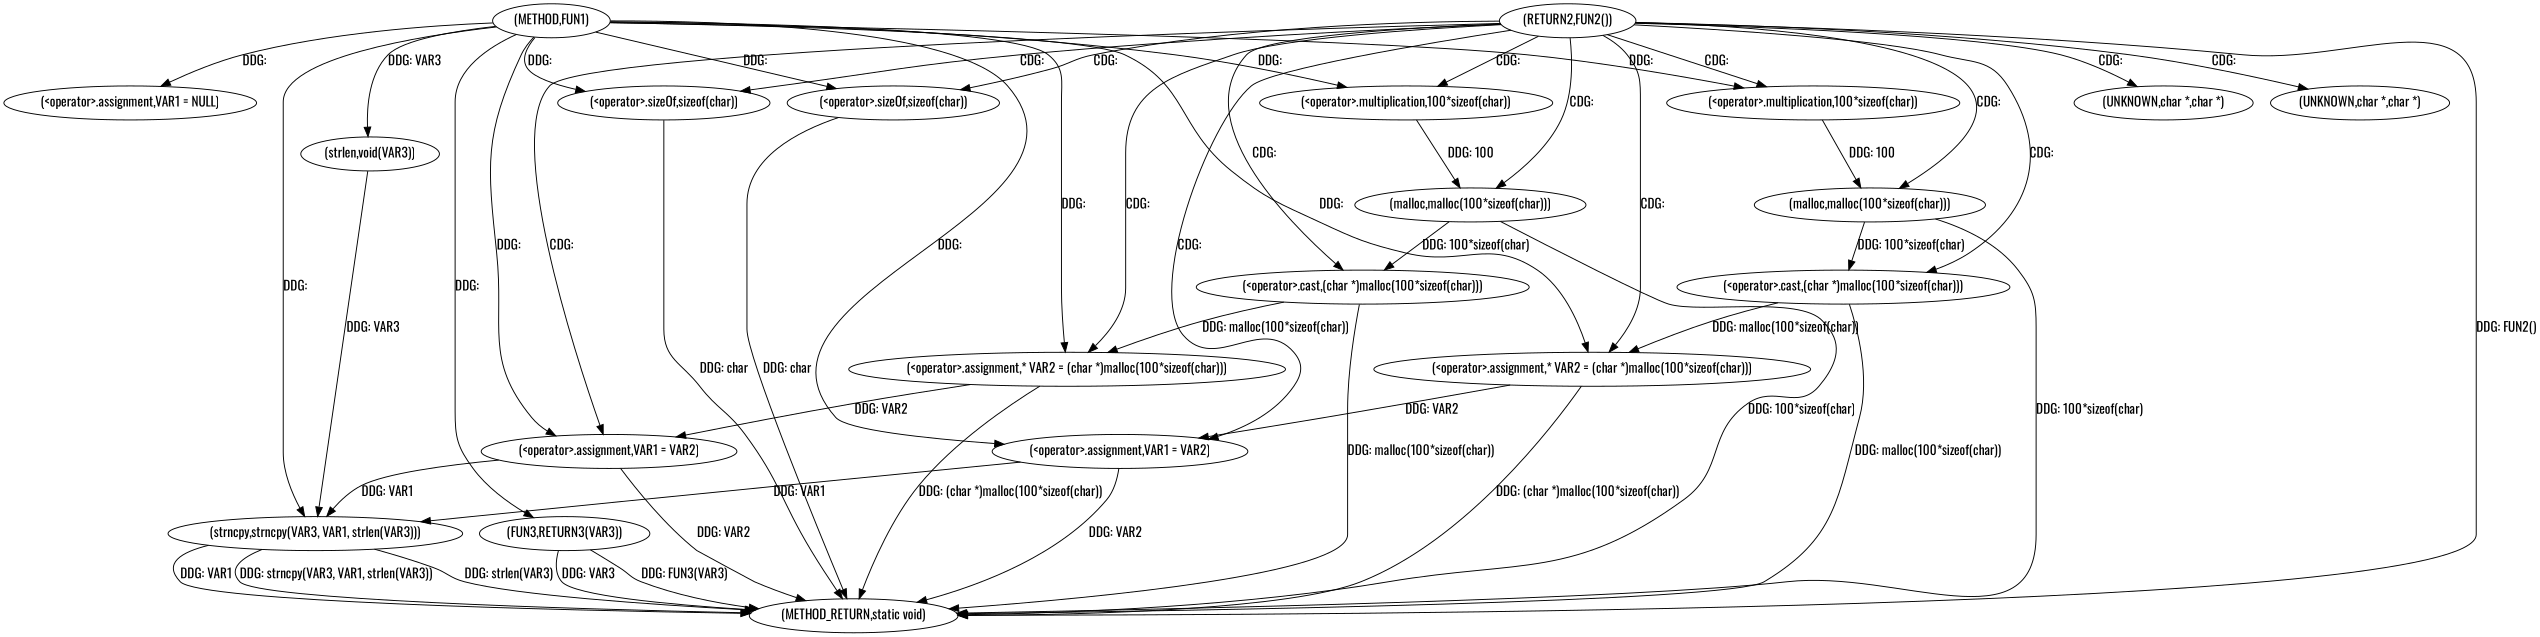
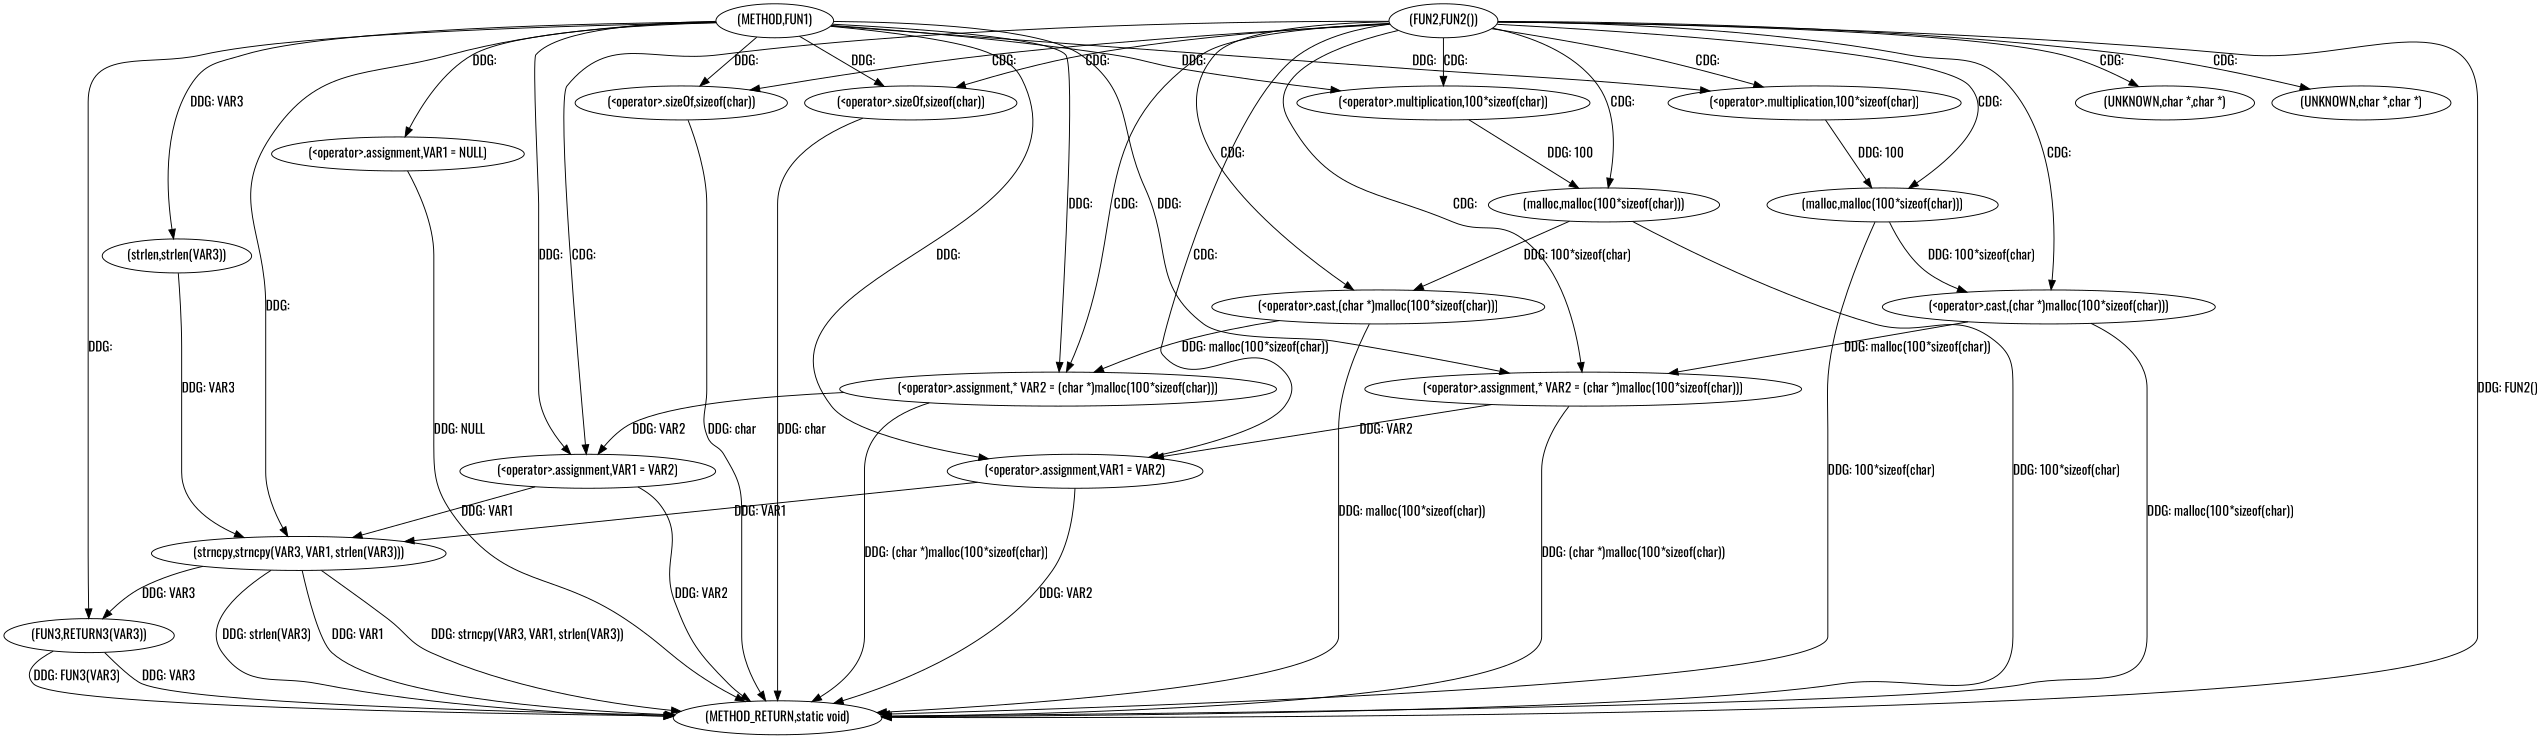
node "(RETURN2,FUN2())": label "(RETURN2,FUN2())" -> "(FUN2,FUN2())"
node "(strlen,void(VAR3))": label "(strlen,void(VAR3))" -> "(strlen,strlen(VAR3))"
edge "(<operator>.assignment,VAR1 = NULL)" -> "(METHOD_RETURN,static void)": added, label "DDG: NULL"
edge "(strncpy,strncpy(VAR3, VAR1, strlen(VAR3)))" -> "(FUN3,RETURN3(VAR3))": added, label "DDG: VAR3"
